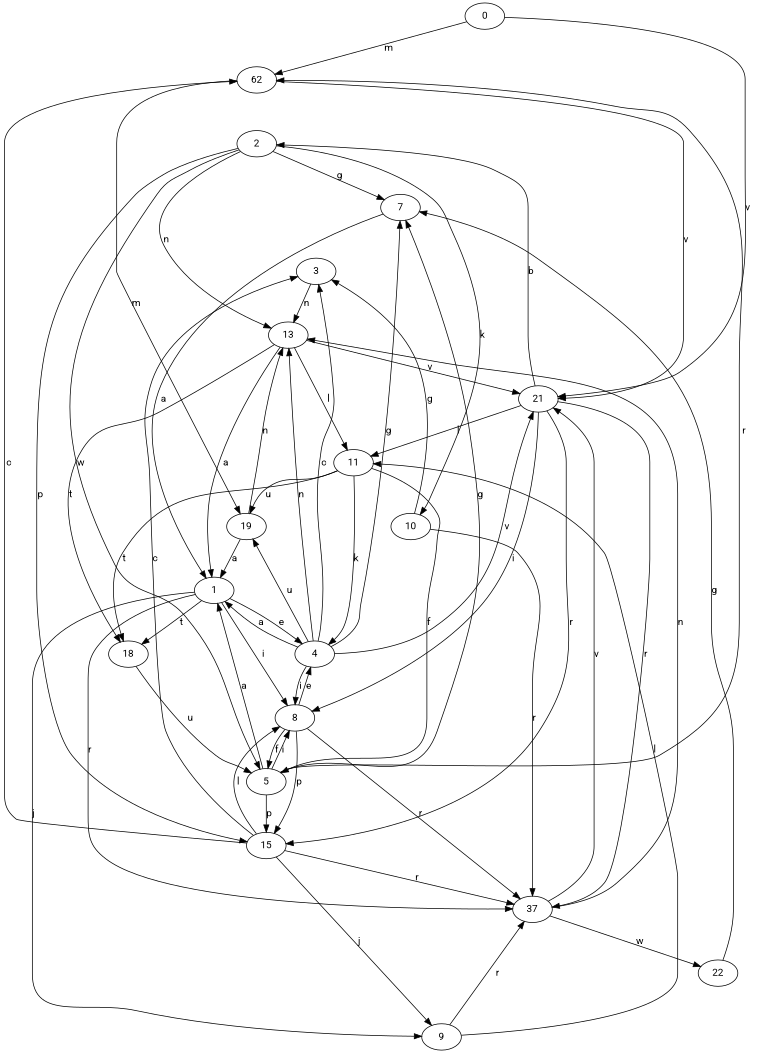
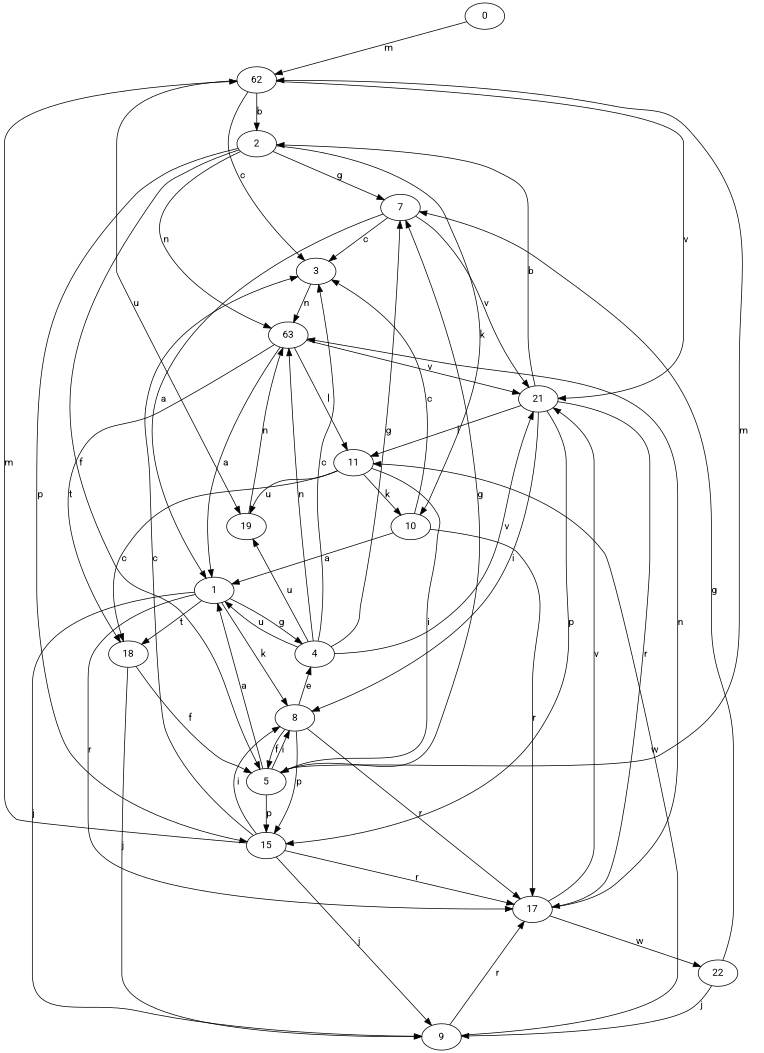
edge "62" -> "2": added, label "b"
edge "0" -> "21": now "7" -> "21"
edge "62" -> "3": added, label "c"
edge "7" -> "3": added, label "c"
edge "62" -> "19": label "m" -> "u"
node "13": label "13" -> "63"
edge "10" -> "3": label "g" -> "c"
edge "5" -> "62": label "r" -> "m"
edge "15" -> "62": label "c" -> "m"
edge "2" -> "5": label "w" -> "f"
edge "19" -> "1": now "10" -> "1"
edge "11" -> "18": label "t" -> "c"
edge "11" -> "4": now "11" -> "10"
edge "4" -> "1": label "a" -> "u"
edge "1" -> "4": label "e" -> "g"
edge "11" -> "5": label "f" -> "i"
edge "21" -> "15": label "r" -> "p"
edge "1" -> "8": label "i" -> "k"
edge "4" -> "8": removed, label "i"
edge "18" -> "5": label "u" -> "f"
edge "9" -> "11": label "l" -> "w"
edge "15" -> "8": label "l" -> "i"
node "37": label "37" -> "17"
edge "18" -> "9": added, label "j"
edge "22" -> "9": added, label "j"
